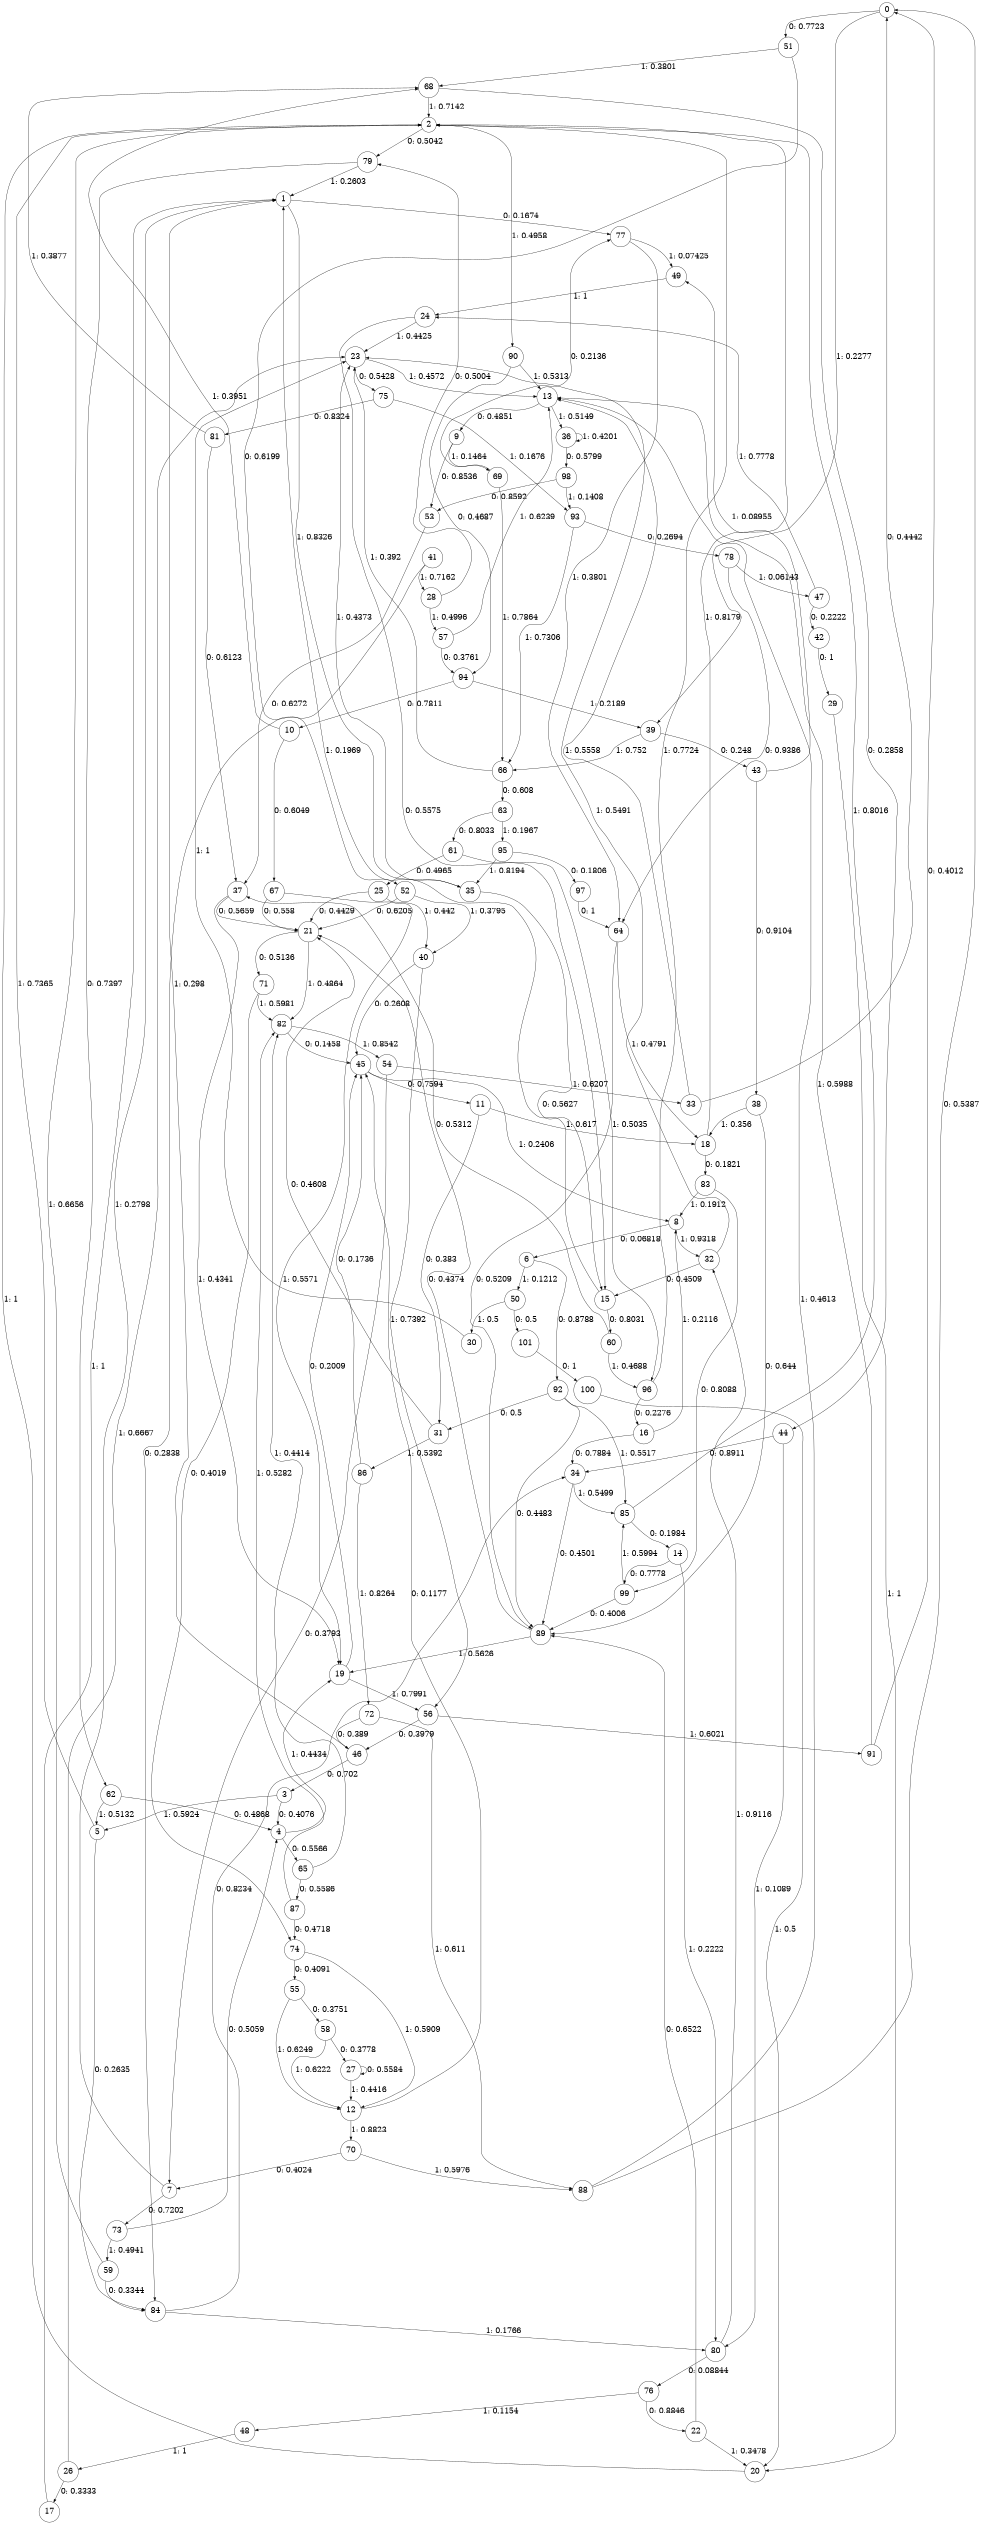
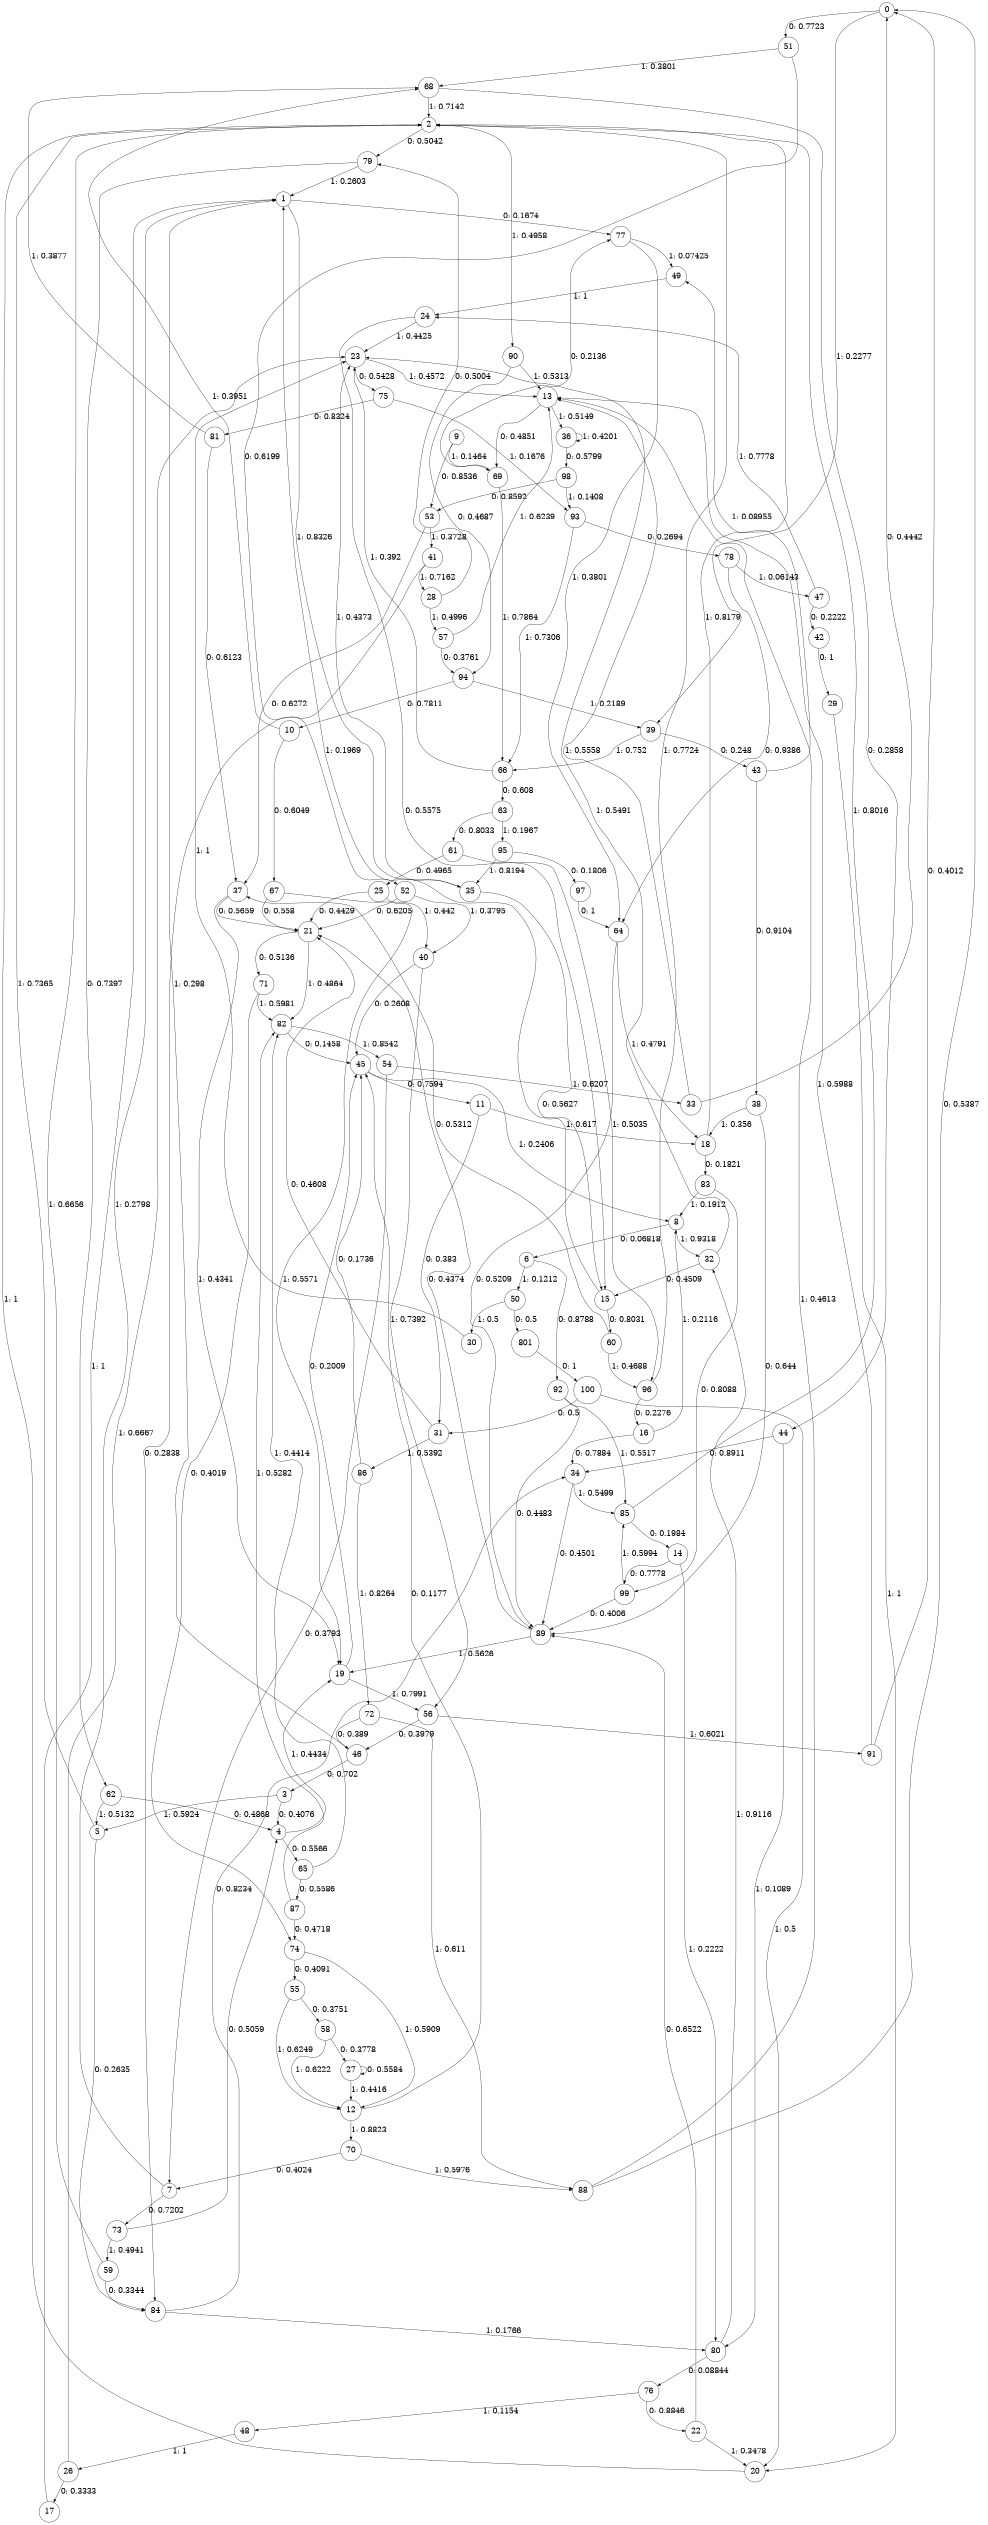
edge "13" -> "9": now "13" -> "69"
edge "53" -> "41": added, label "1: 0.3728"
node "101": label "101" -> "801"
edge "92" -> "31": now "100" -> "31"
